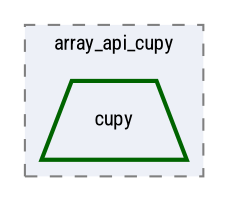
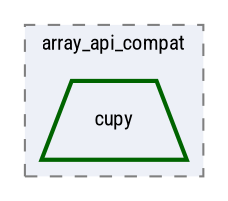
cluster "array_api_cupy": label "array_api_cupy" -> "array_api_compat"
